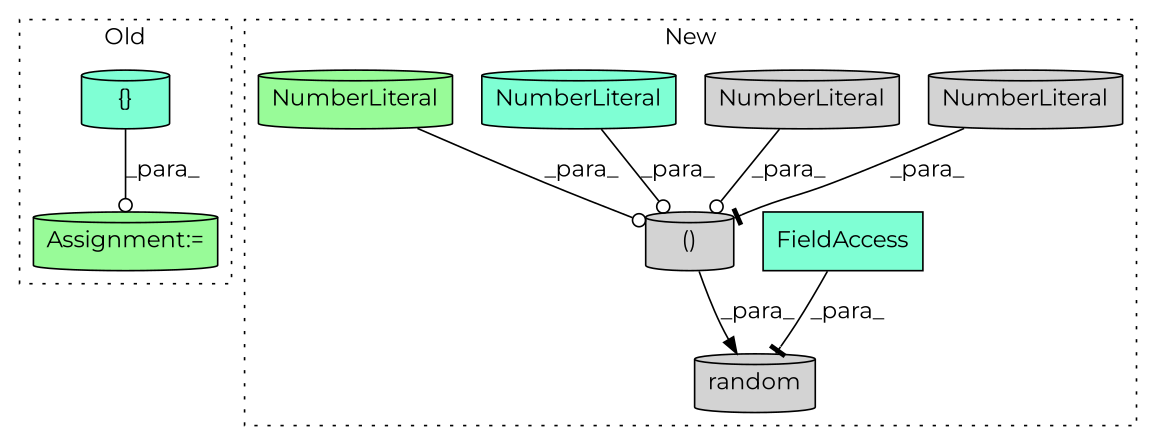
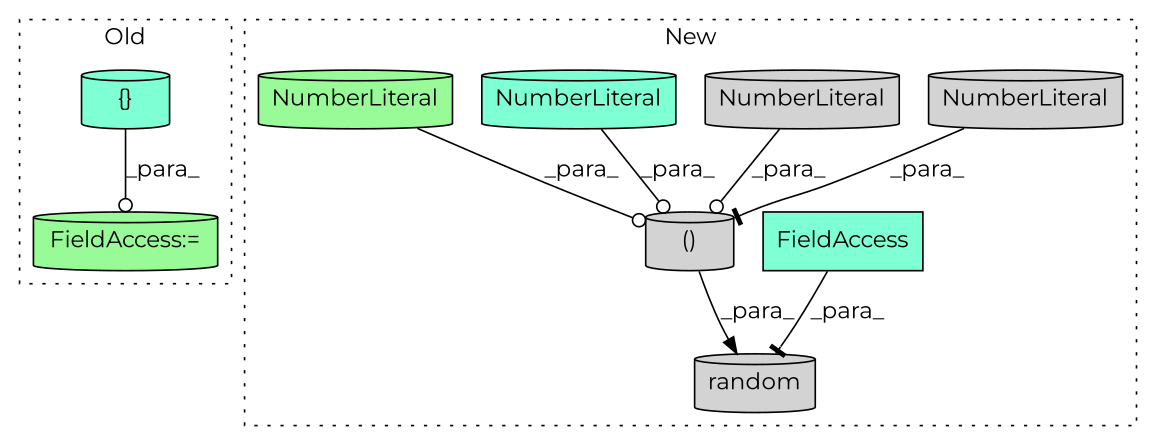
node "Assignment:=": label "Assignment:=" -> "FieldAccess:="
